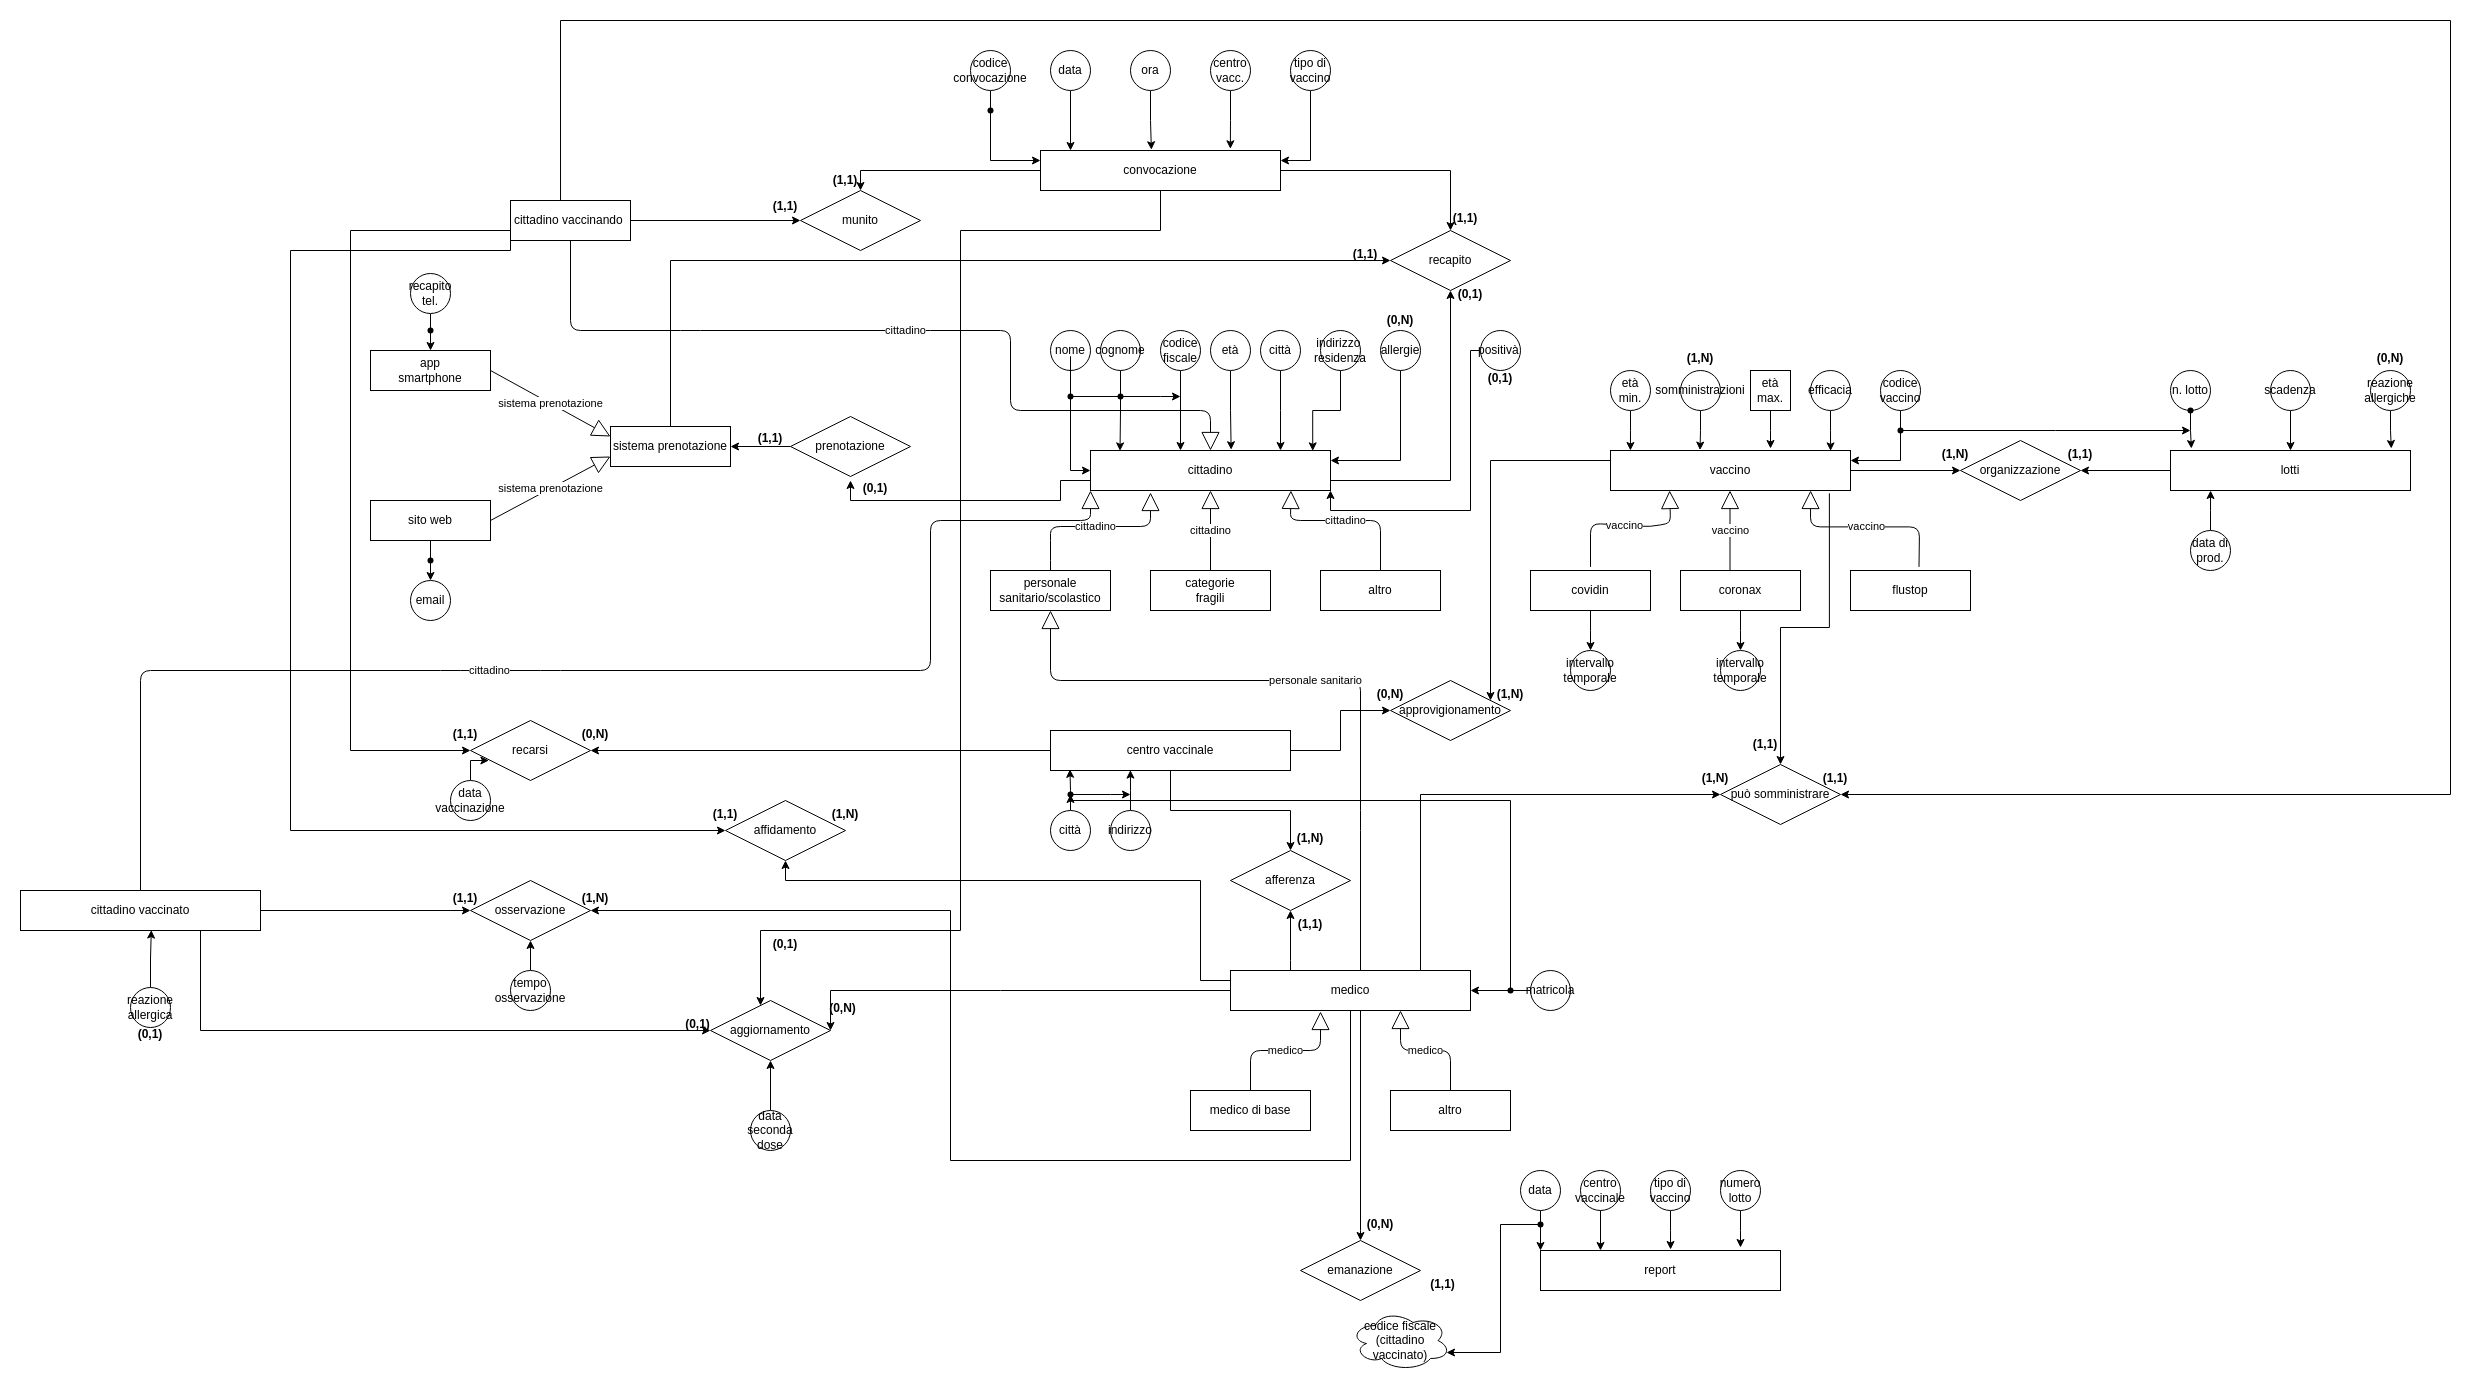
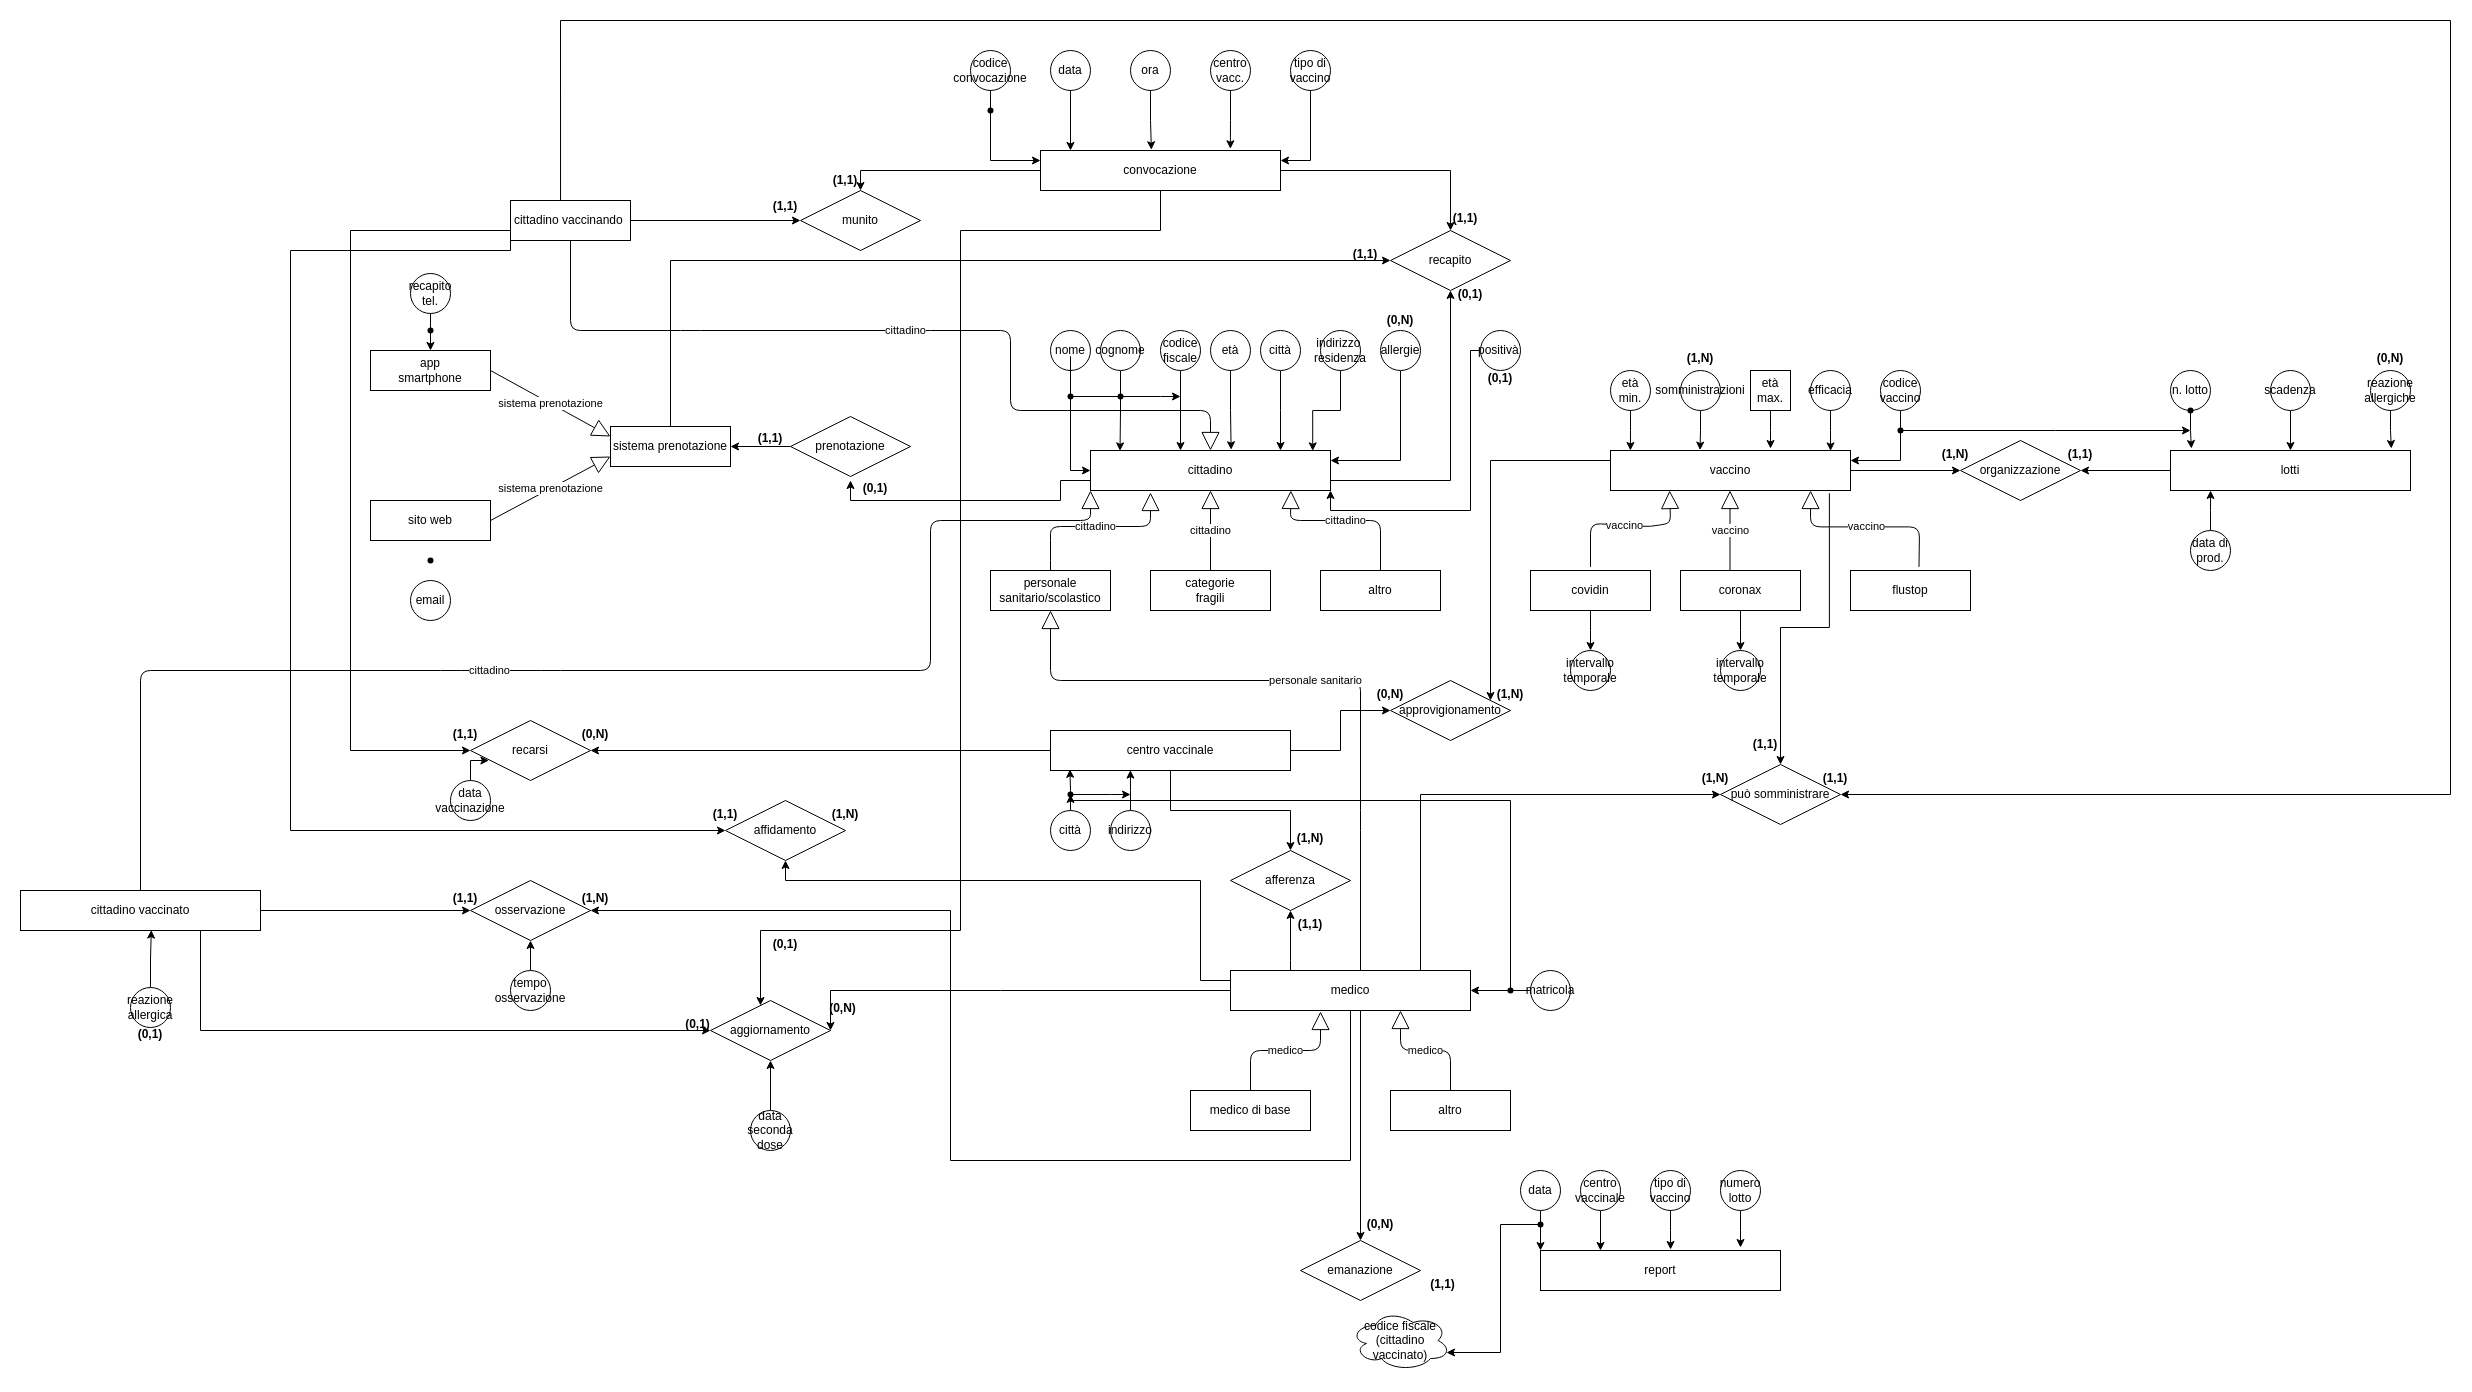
edge "sito web" -> "email": removed
